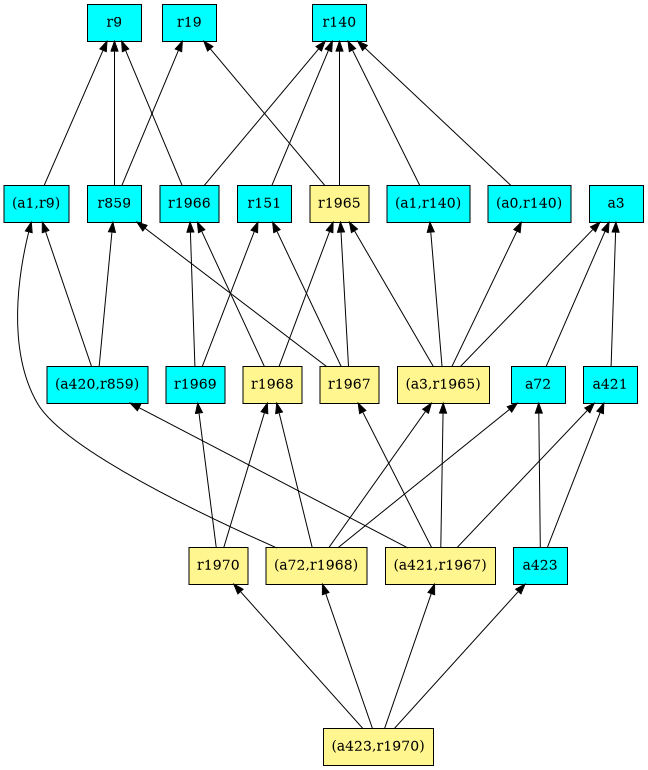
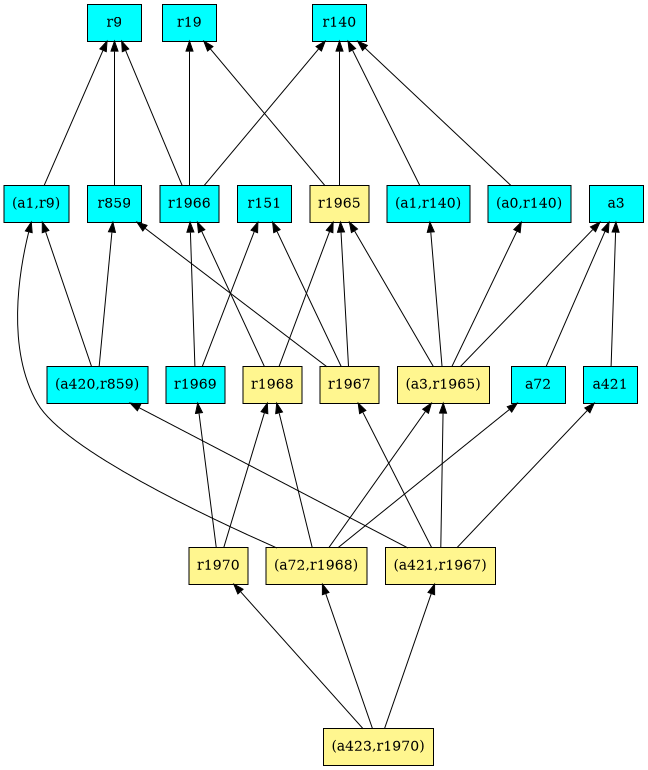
edge "r151" -> "r140": removed
edge "r859" -> "r19": now "r1966" -> "r19"
node "a423": removed
